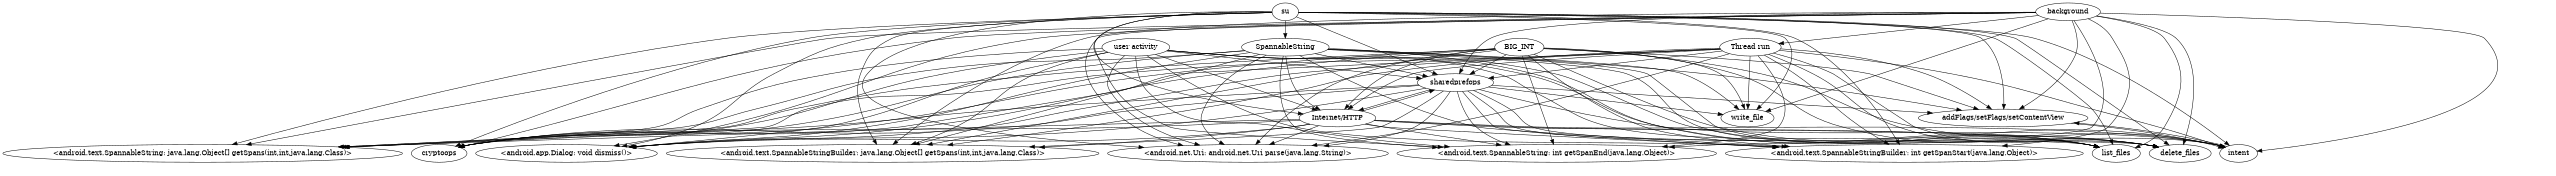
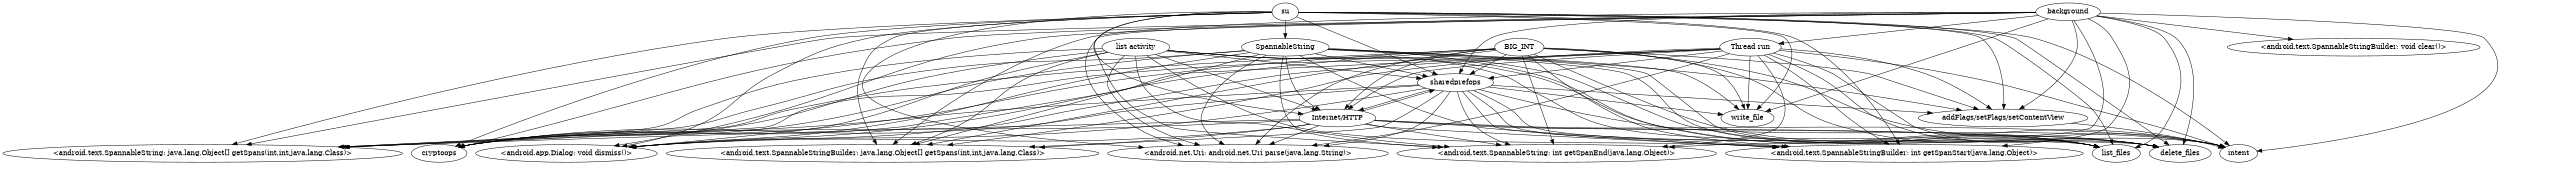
node "user activity": label "user activity" -> "list activity"
node "<android.text.SpannableStringBuilder: void clear()>": added
edge "intent" -> "addFlags/setFlags/setContentView": removed
